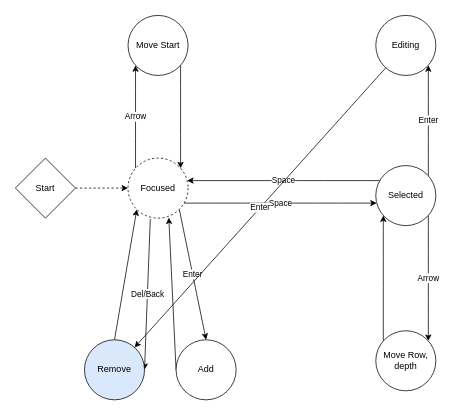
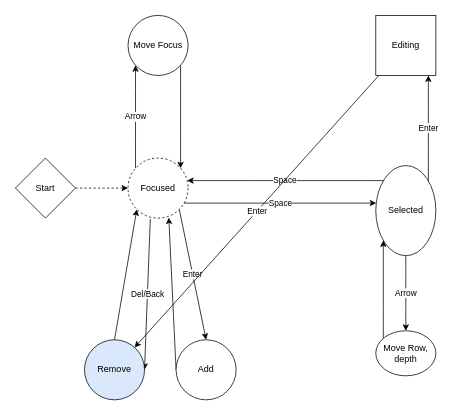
node "Move Start": label "Move Start" -> "Move Focus"
node "Editing": shape ellipse -> rectangle
node "Selected": size 60x60 -> 60x90
node "Move Row, depth": size 60x60 -> 60x45
